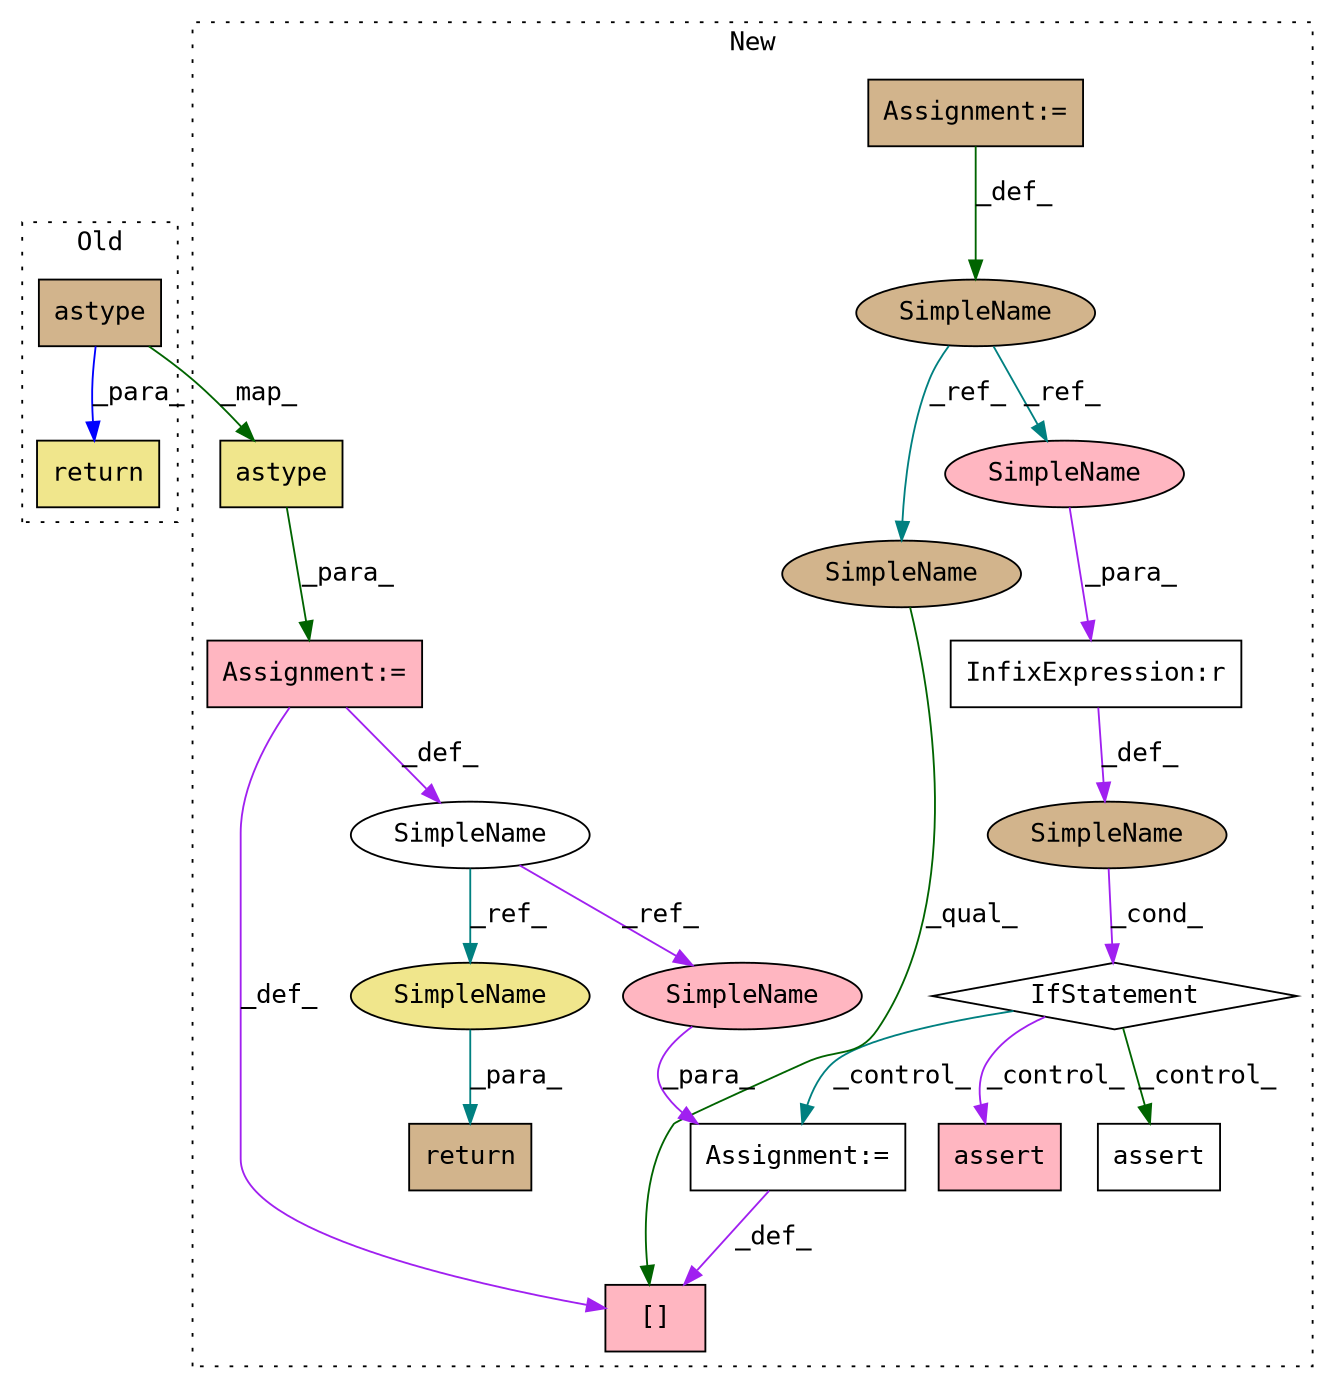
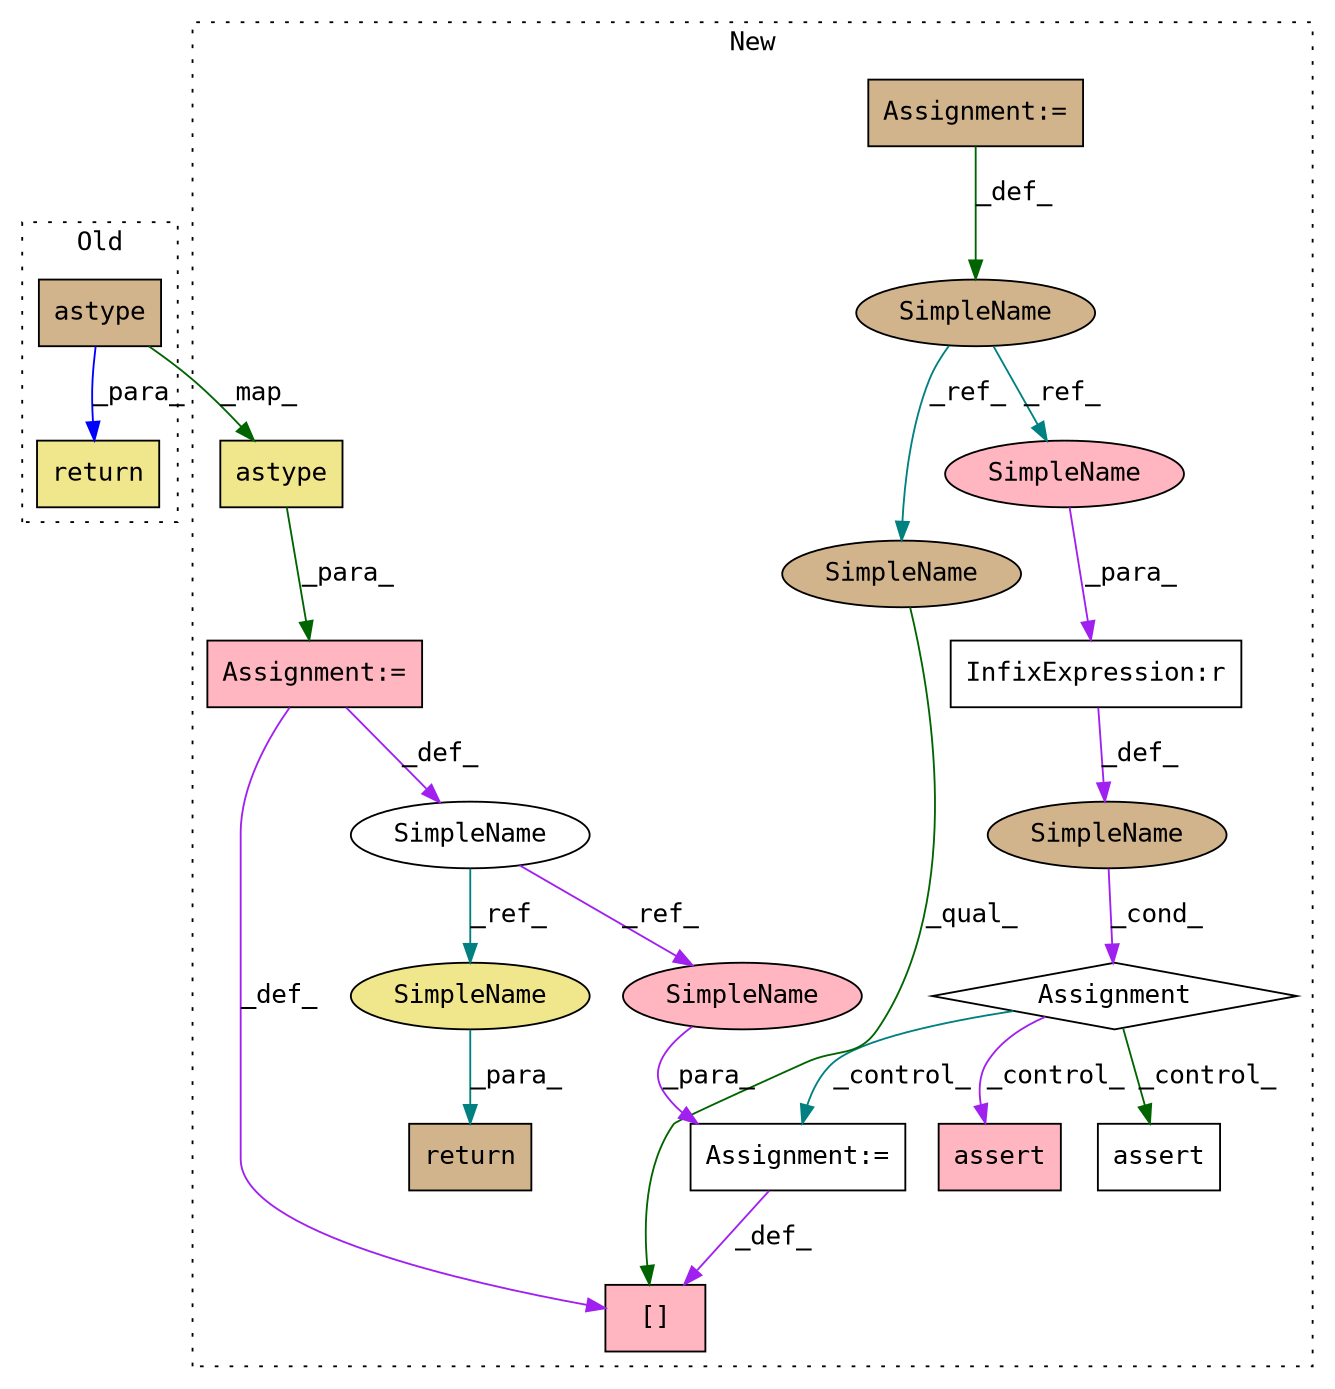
node "IfStatement": label "IfStatement" -> "Assignment"
